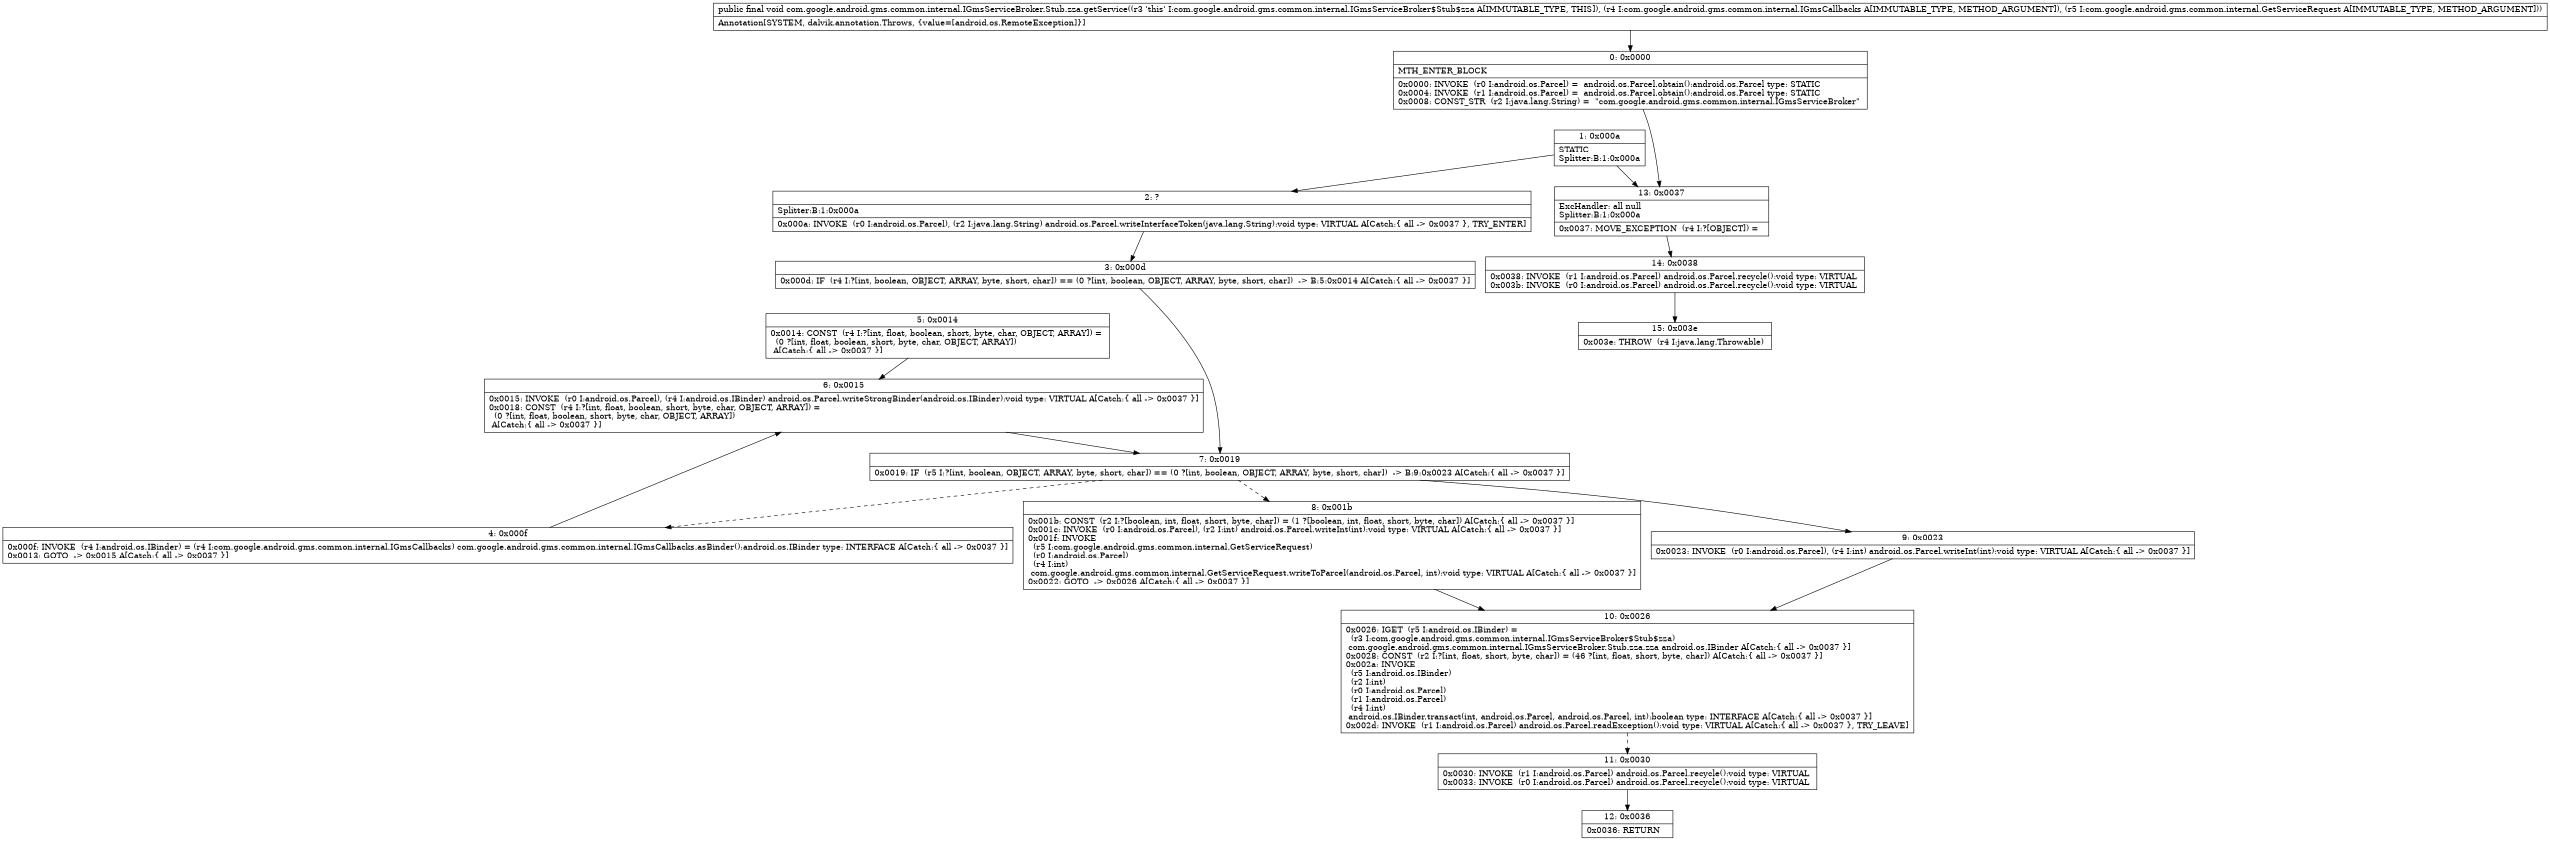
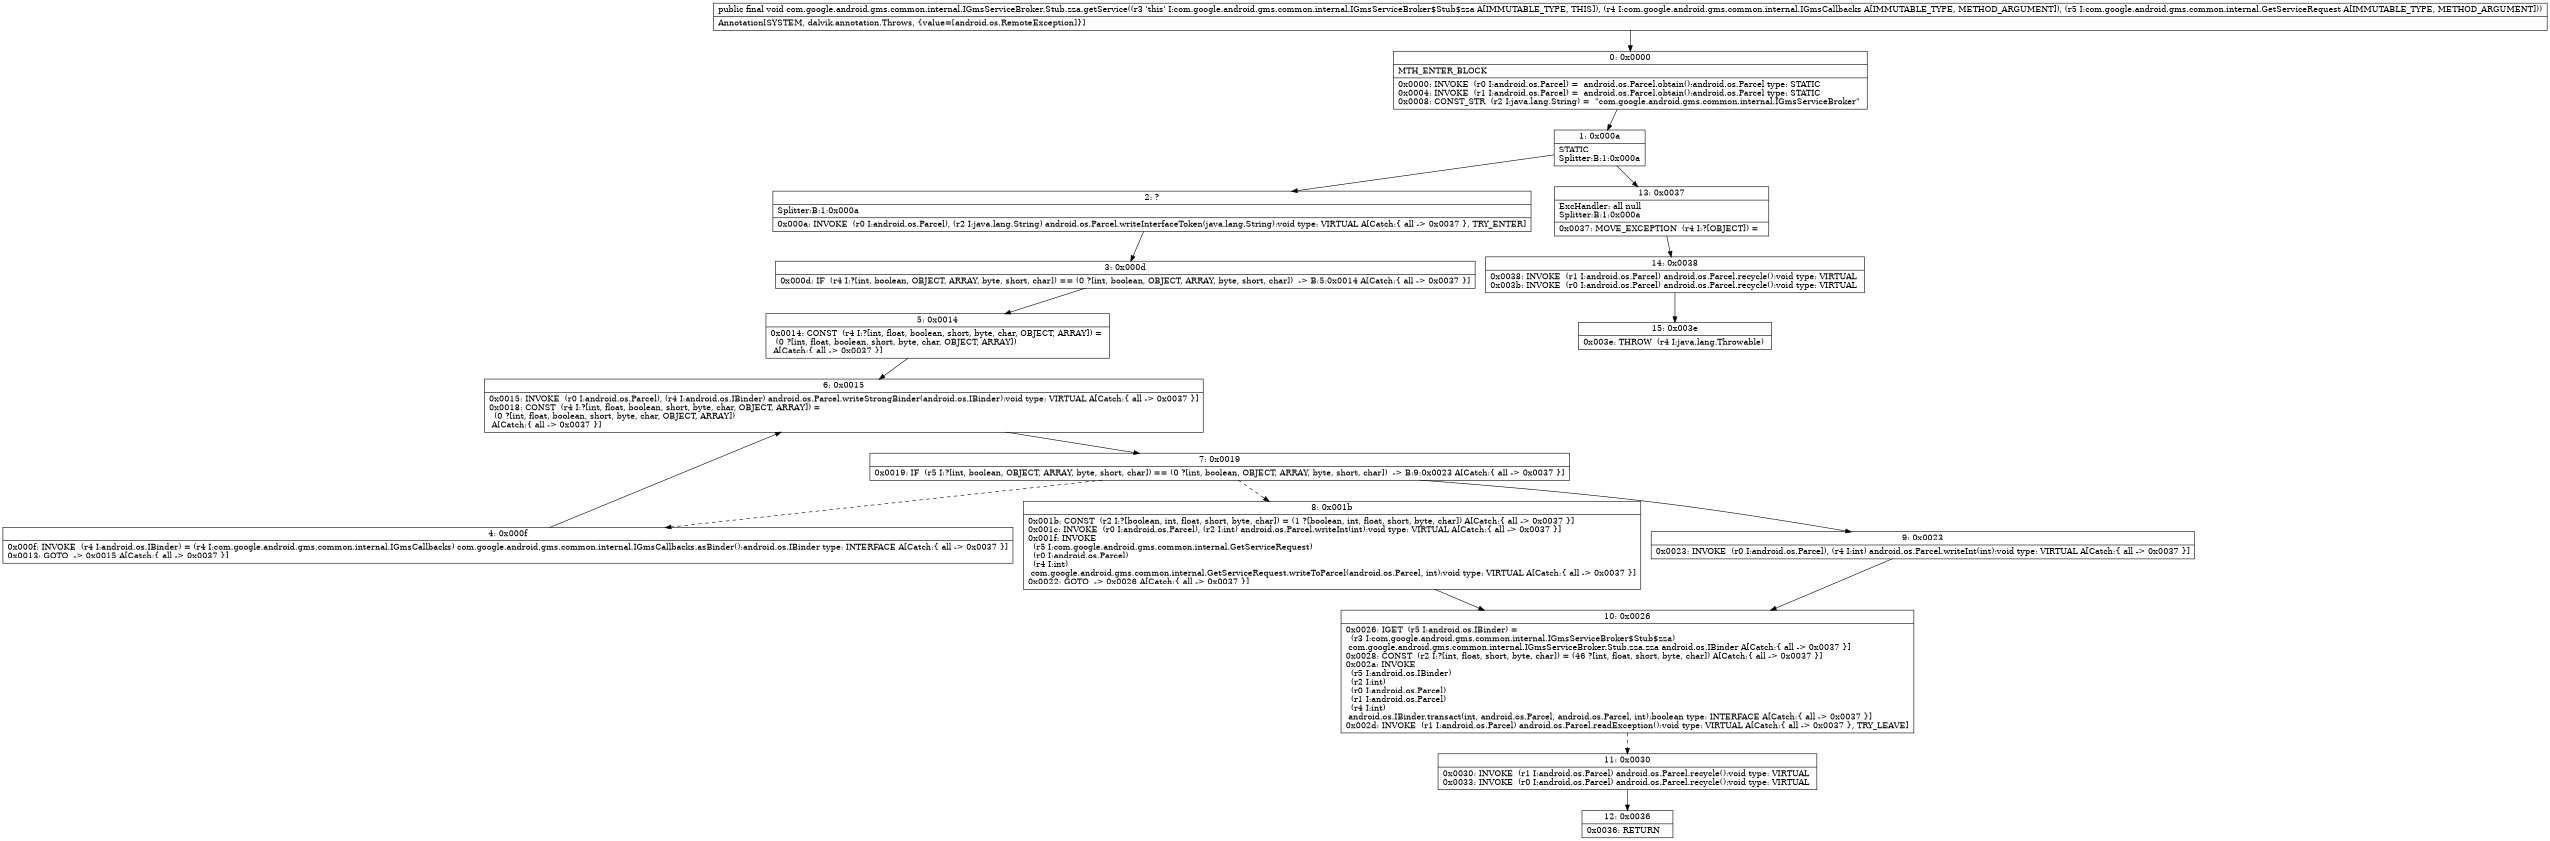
edge "0: 0x0000" -> "13: 0x0037": now "0: 0x0000" -> "1: 0x000a"
edge "3: 0x000d" -> "7: 0x0019": now "3: 0x000d" -> "5: 0x0014"
